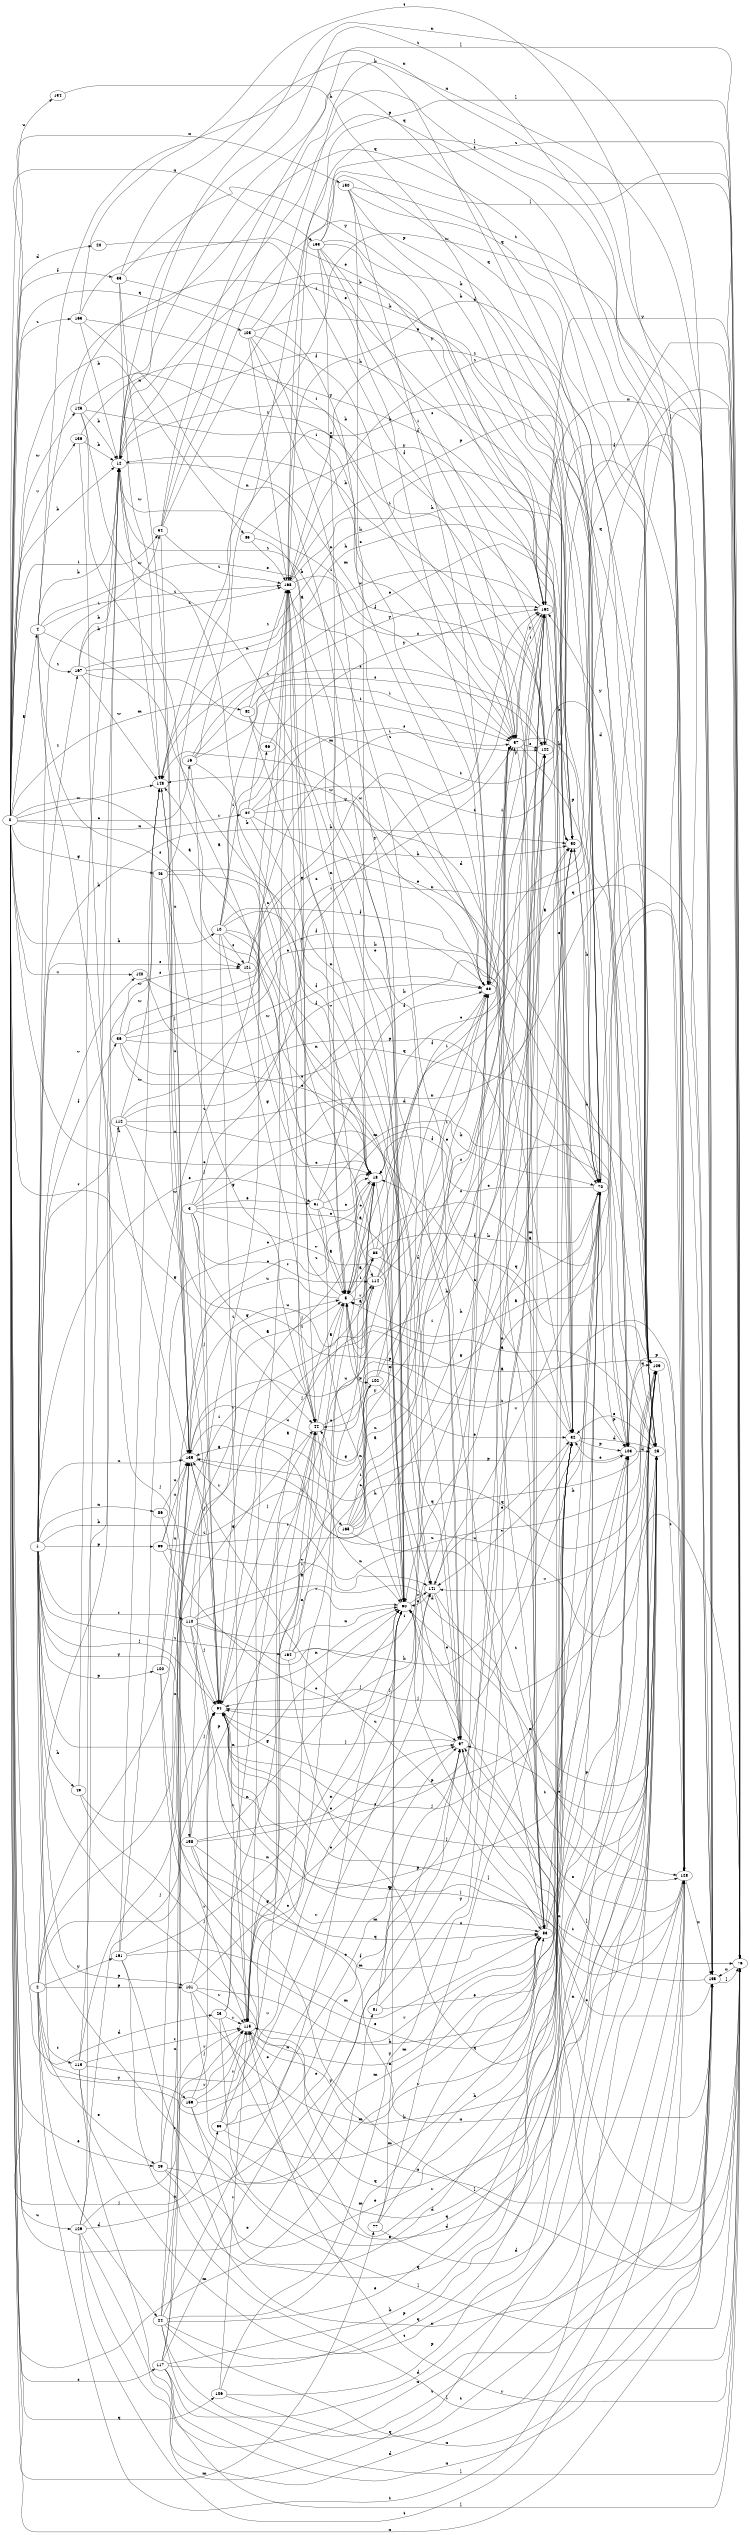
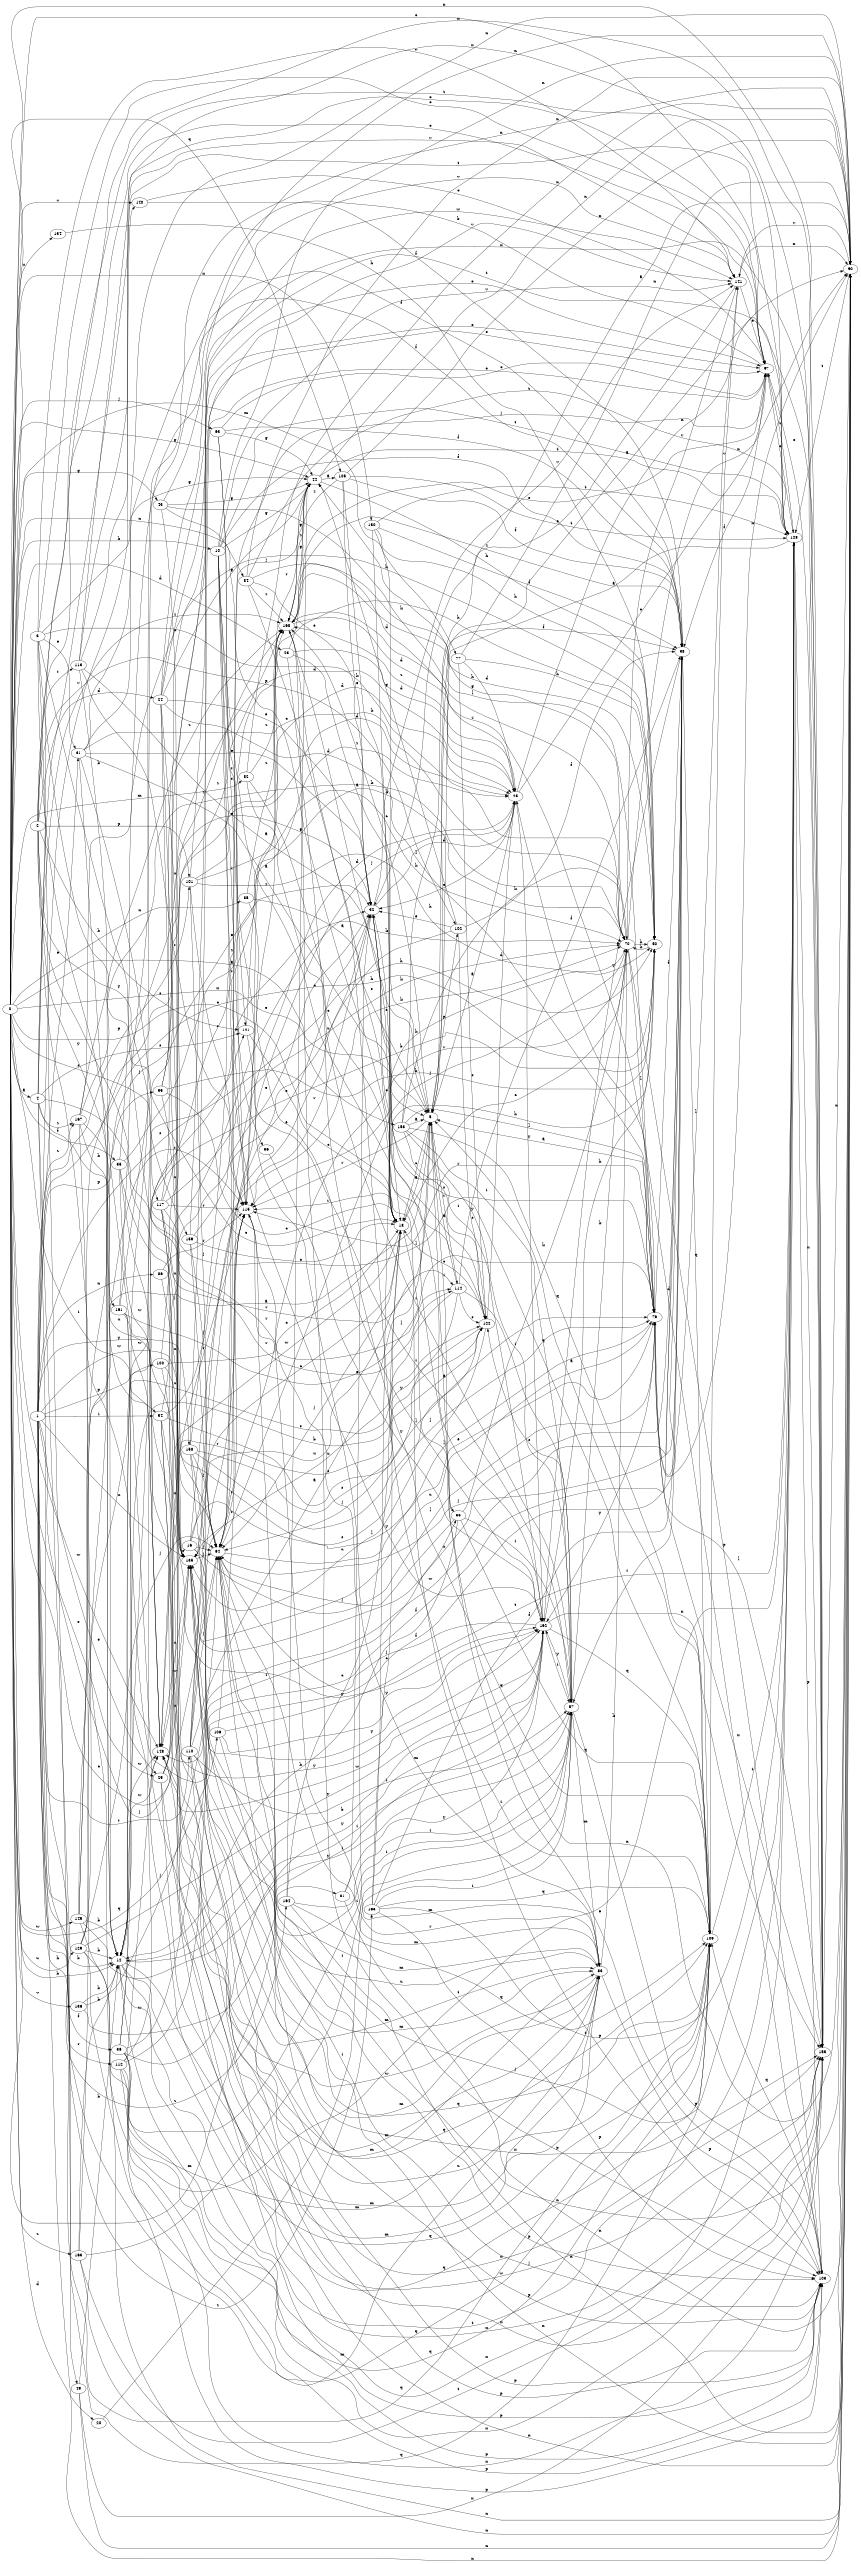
edge "31" -> "12": added, label "b"
edge "44" -> "5": now "44" -> "105"
edge "99" -> "141": label "v" -> "w"
edge "158" -> "83": label "q" -> "m"
edge "23" -> "115": now "110" -> "115"
